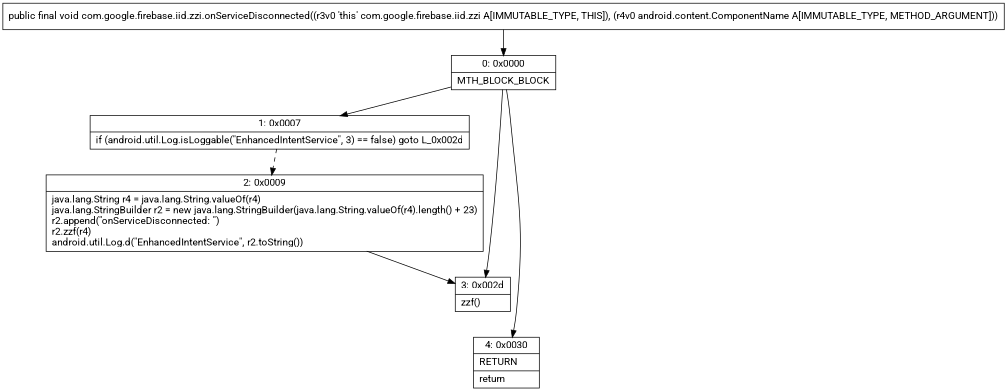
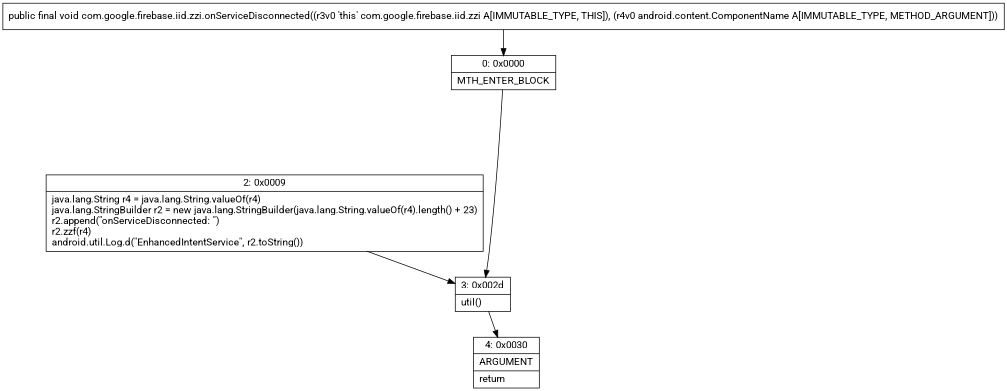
node "0: 0x0000": text "MTH_BLOCK_BLOCK" -> "MTH_ENTER_BLOCK"
node "1: 0x0007": removed
edge "0: 0x0000" -> "4: 0x0030": now "3: 0x002d" -> "4: 0x0030"
node "3: 0x002d": text "zzf()" -> "util()"
node "4: 0x0030": text "RETURN" -> "ARGUMENT"
